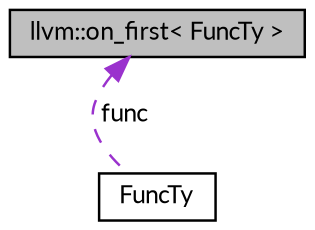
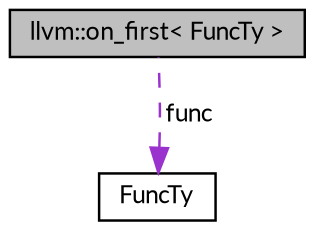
edge "FuncTy" -> "llvm::on_first< FuncTy >": reversed
